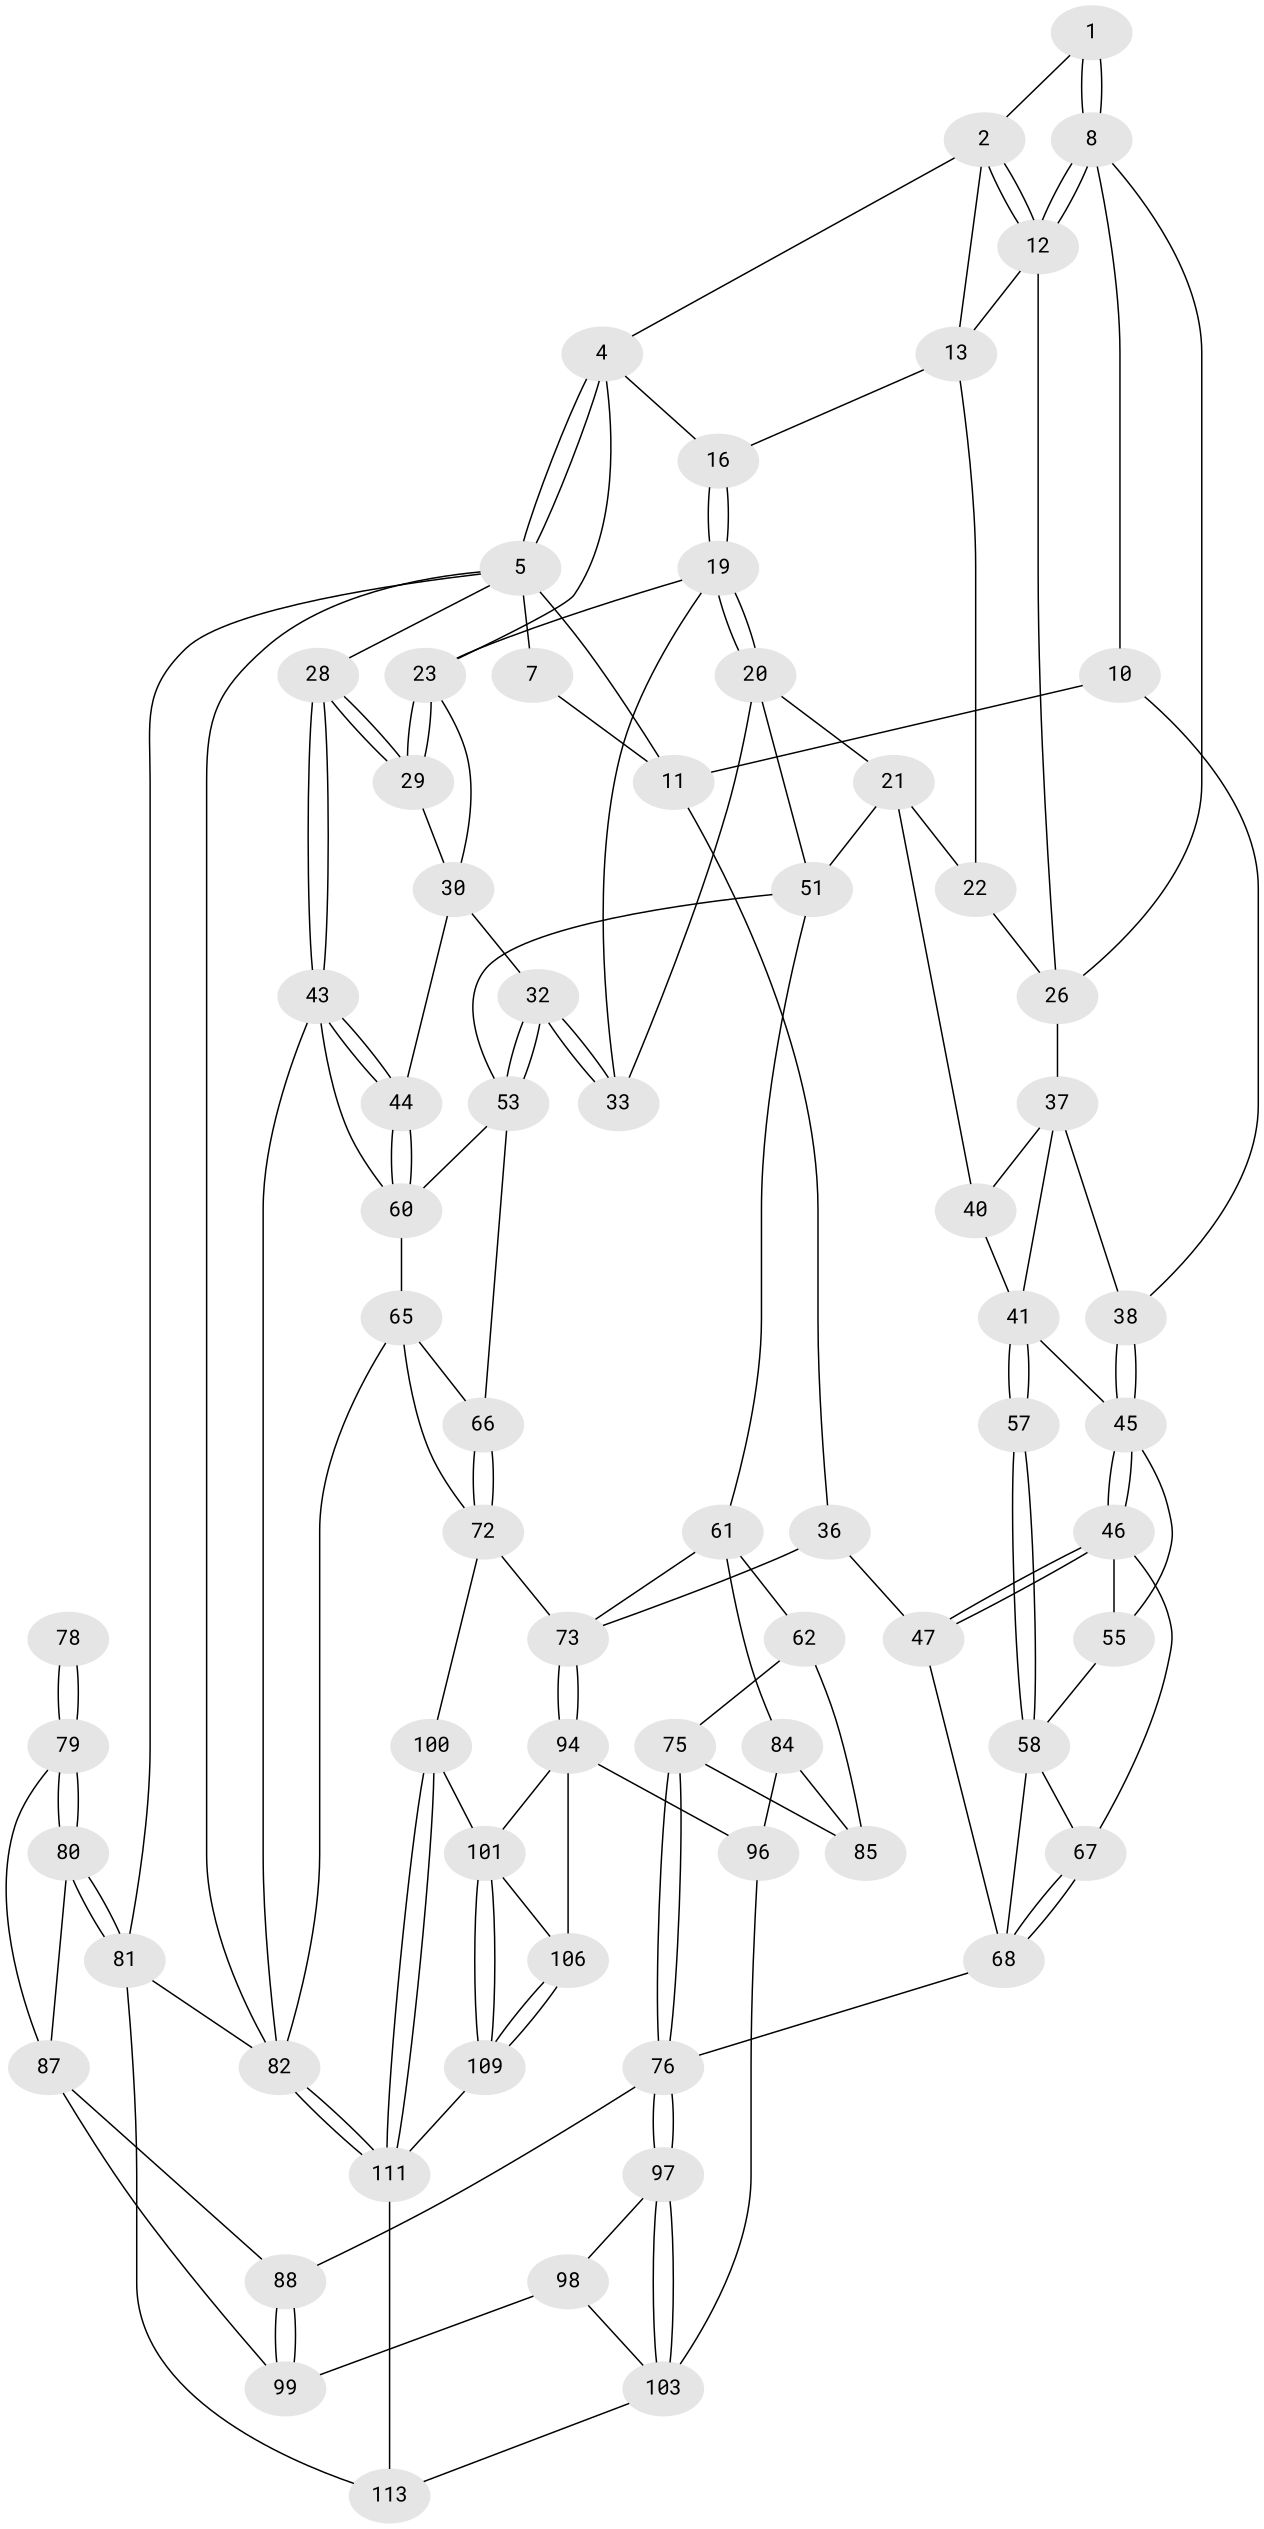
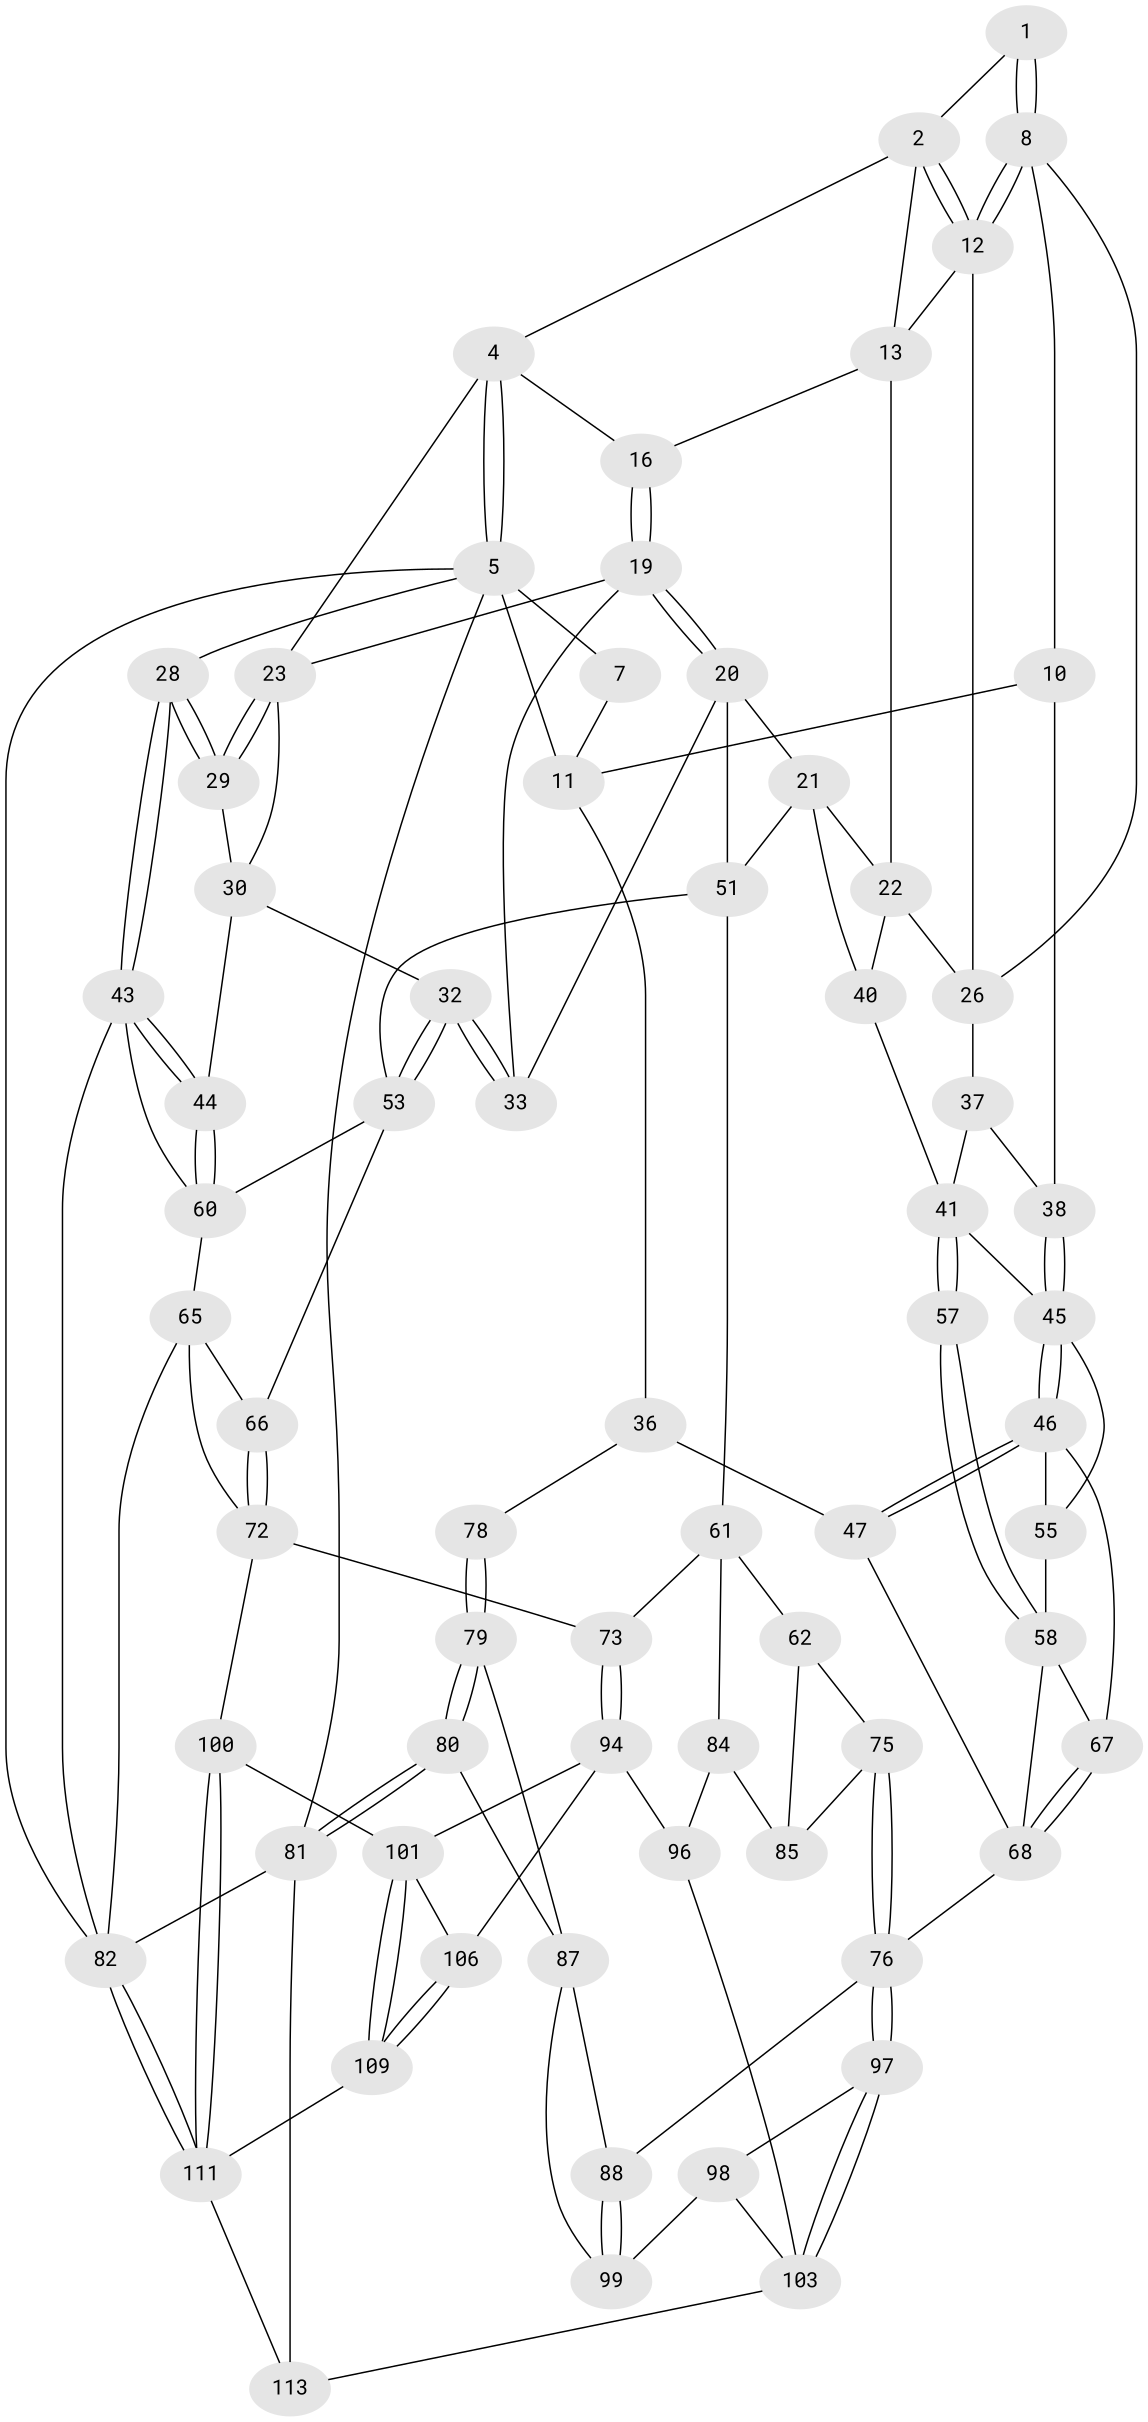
edge "37" -- "40": now "22" -- "40"
edge "36" -- "73": now "36" -- "78"
